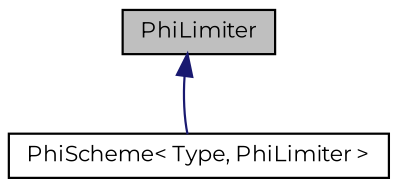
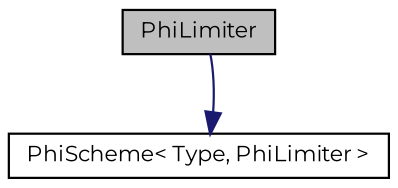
edge "PhiScheme< Type, PhiLimiter >" -> "PhiLimiter": reversed
